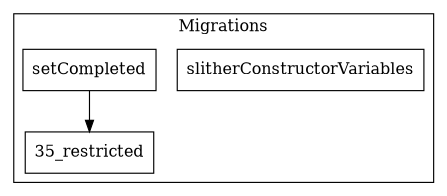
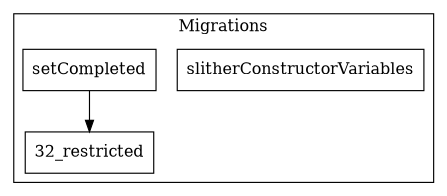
node "35_restricted": label "35_restricted" -> "32_restricted"
